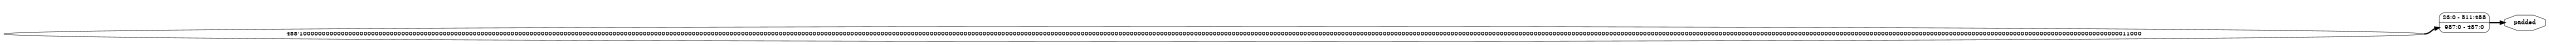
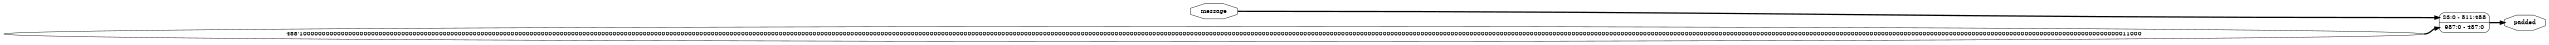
node "message": added
